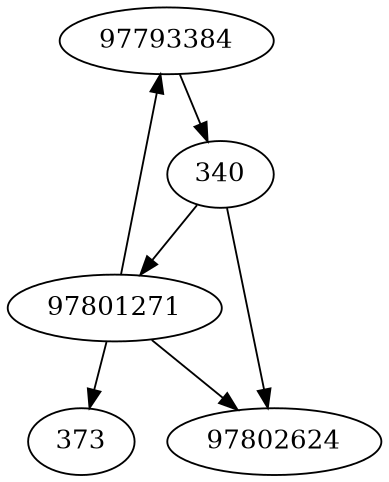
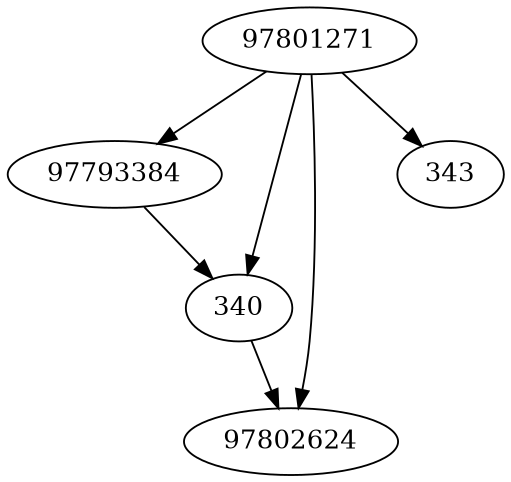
edge "340" -> "97801271": reversed
node "373": label "373" -> "343"
